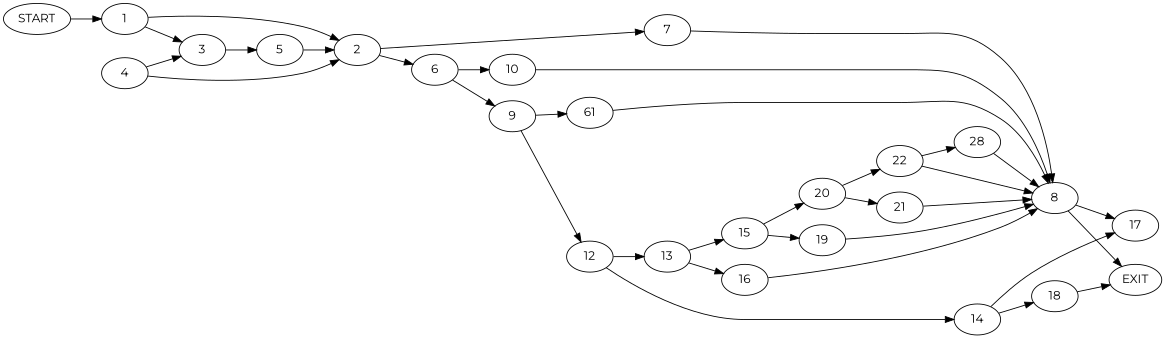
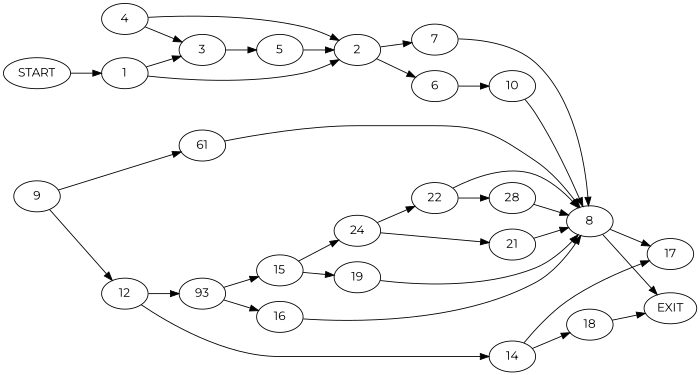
edge "6" -> "9": removed
node "20": label "20" -> "24"
node "13": label "13" -> "93"
